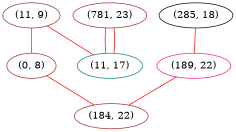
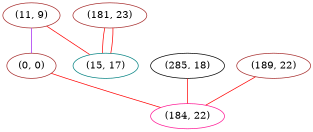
node "(781, 23)": label "(781, 23)" -> "(181, 23)"
edge "(285, 18)" -- "(189, 22)": now "(285, 18)" -- "(184, 22)"
node "(0, 8)": label "(0, 8)" -> "(0, 0)"
node "(11, 17)": label "(11, 17)" -> "(15, 17)"
node "(189, 22)": color deeppink -> brown
node "(184, 22)": color brown -> deeppink
